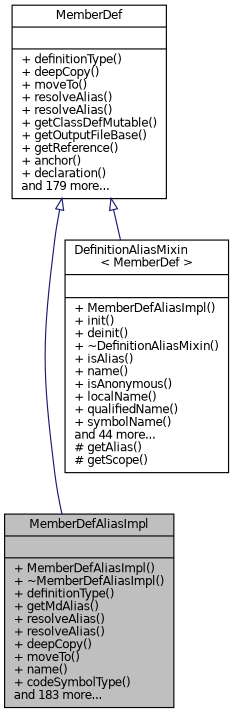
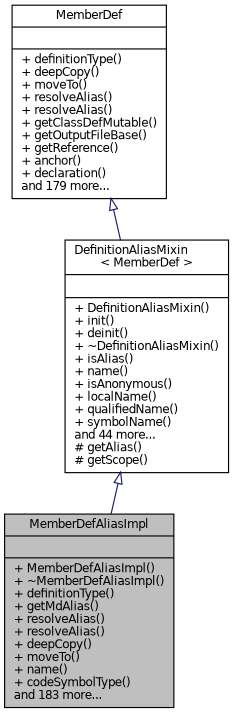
node "DefinitionAliasMixin": text "+ MemberDefAliasImpl()" -> "+ DefinitionAliasMixin()"
edge "MemberDefAliasImpl" -> "MemberDef": now "MemberDefAliasImpl" -> "DefinitionAliasMixin"
